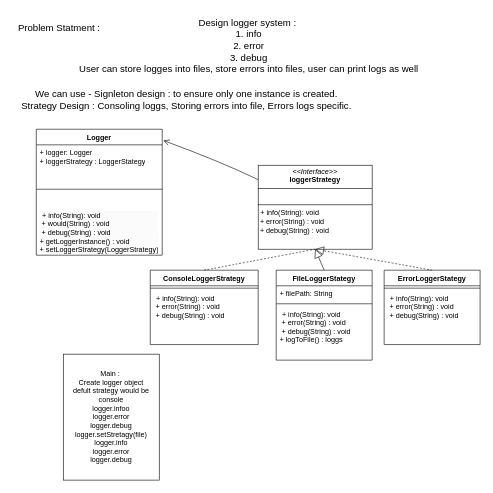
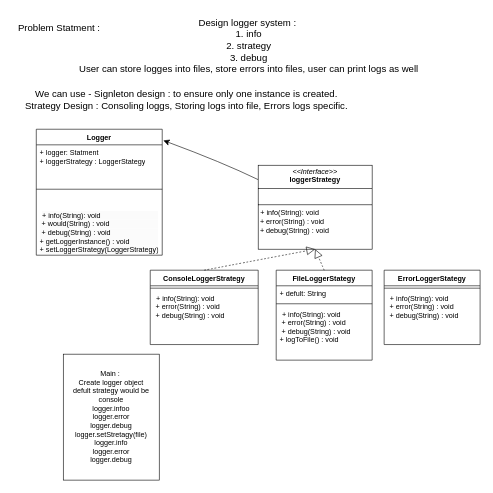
node "Design logger system : 1. info 2. error 3. debug User can store logges into files, store errors into files, user can print logs as well": label "Design logger system : 1. info 2. error 3. debug User can store logges into files, store errors into files, user can print logs as well" -> "Design logger system : 1. info 2. strategy 3. debug User can store logges into files, store errors into files, user can print logs as well"
node "We can use - Signleton design : to ensure only one instance is created. Strategy Design : Consoling loggs, Storing errors into file, Errors logs specific.": label "We can use - Signleton design : to ensure only one instance is created. Strategy Design : Consoling loggs, Storing errors into file, Errors logs specific." -> "We can use - Signleton design : to ensure only one instance is created. Strategy Design : Consoling loggs, Storing logs into file, Errors logs specific."
edge "<<Interface>> loggerStrategy + info(String): void + error(String) : void + debug(String) : void" -> "Logger": arrowhead open -> classic
node "+ logger: Logger + loggerStrategy : LoggerStategy": label "+ logger: Logger + loggerStrategy : LoggerStategy" -> "+ logger: Statment + loggerStrategy : LoggerStategy"
edge "<<Interface>> loggerStrategy + info(String): void + error(String) : void + debug(String) : void" -- "ConsoleLoggerStrategy": arrowhead none -> block
edge "ErrorLoggerStategy" -> "<<Interface>> loggerStrategy + info(String): void + error(String) : void + debug(String) : void": removed
edge "FileLoggerStategy" -> "<<Interface>> loggerStrategy + info(String): void + error(String) : void + debug(String) : void": style solid -> dashed
node "+ filePath: String": label "+ filePath: String" -> "+ defult: String"
node "+ info(String): void + error(String) : void + debug(String) : void + logToFile() : loggs": label "+ info(String): void + error(String) : void + debug(String) : void + logToFile() : loggs" -> "+ info(String): void + error(String) : void + debug(String) : void + logToFile() : void"
